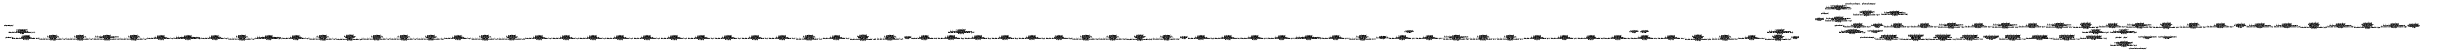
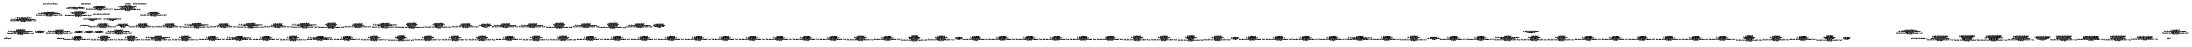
edge "ACT[ui.conversation.ConversationActivity]" -> "ACT[ui.conversationlist.ConversationListActivity]": added, label "src: ACT[ui.conversation.ConversationActivity] tgt: ACT[ui.conversationlist.ConversationListActivity] hash: BACK"
edge "ACT[ConversationList]" -> "ACT[MessageList]": reversed
edge "ACT[RingtonePickerActivity]" -> "ACT[Preferences]": now "ACT[RingtonePickerActivity]" -> "ACT[ui.conversationlist.ConversationListActivity]"
